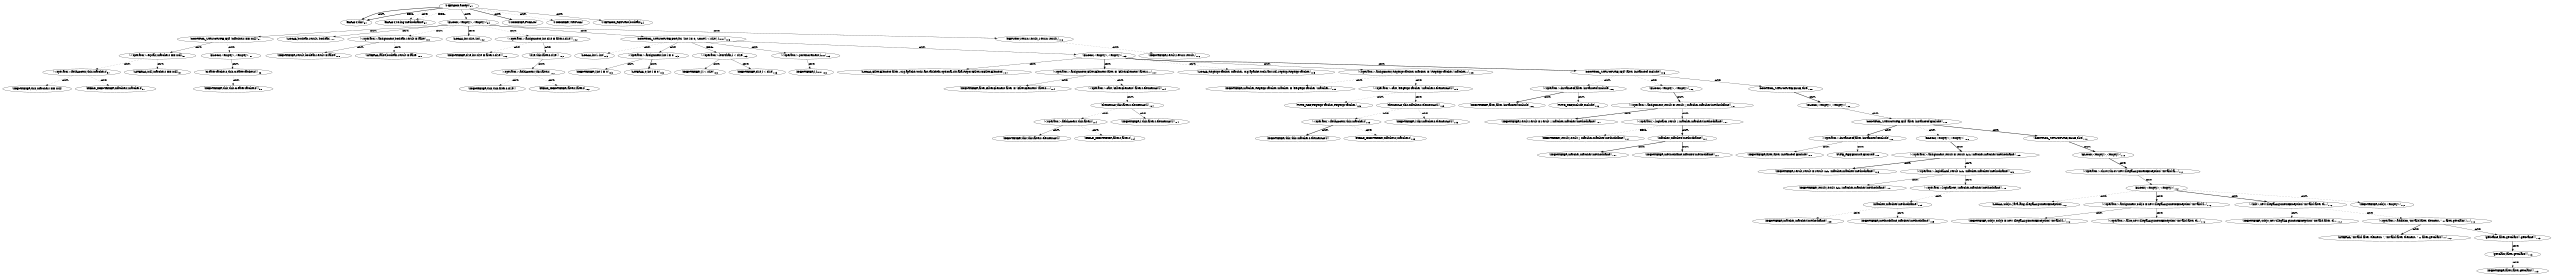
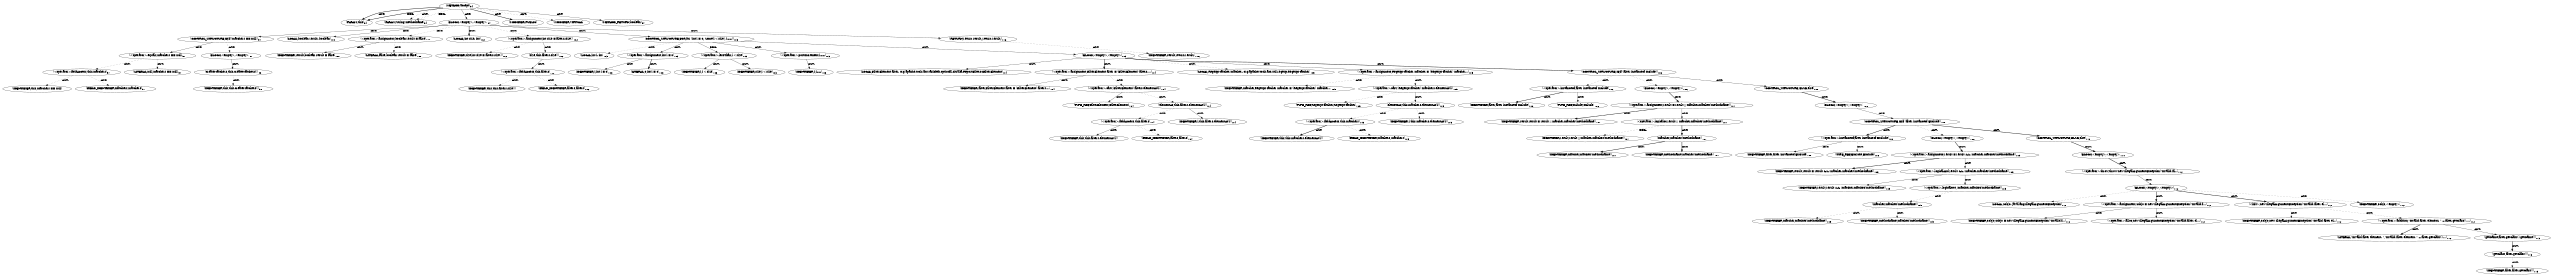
node "(TYPE_REF,FilterElement,FilterElement)": added
